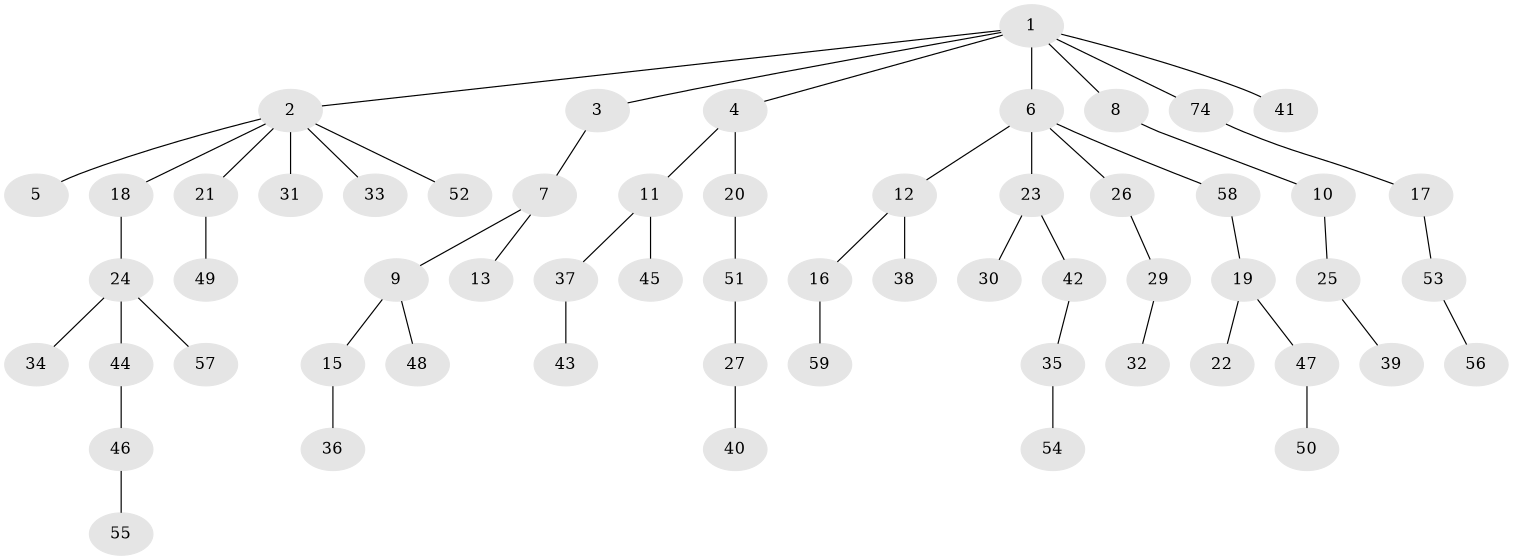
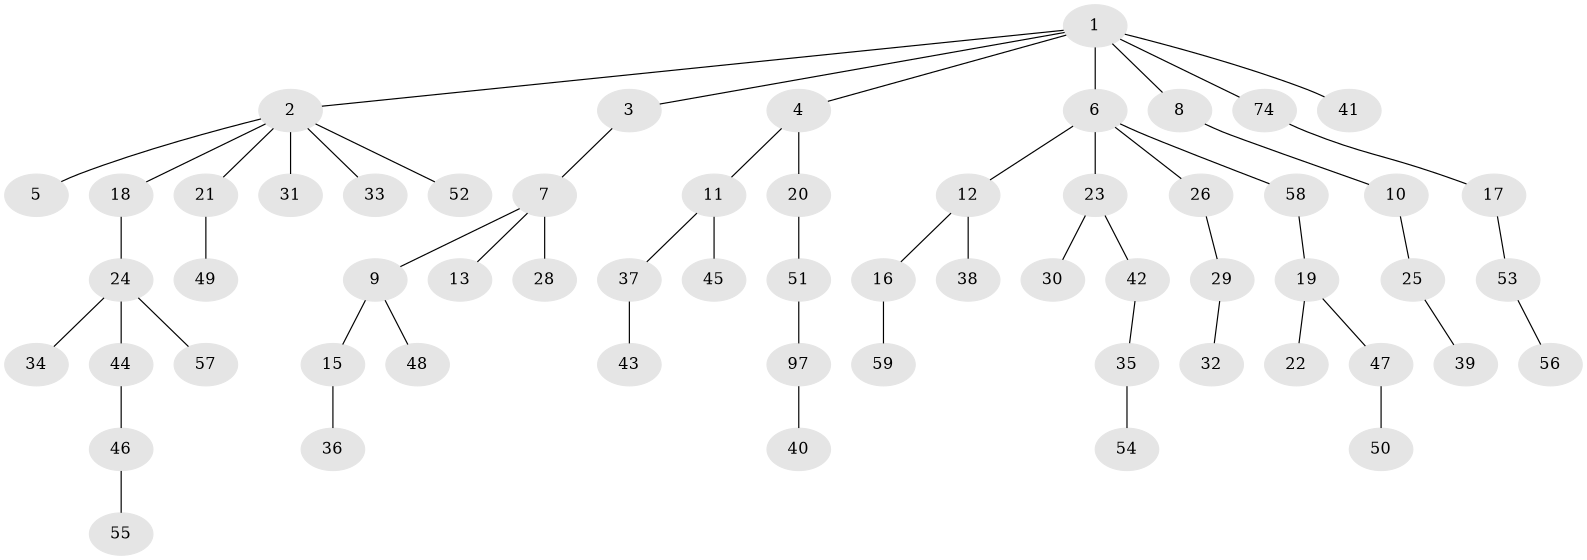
node "28": added
node "27": label "27" -> "97"
